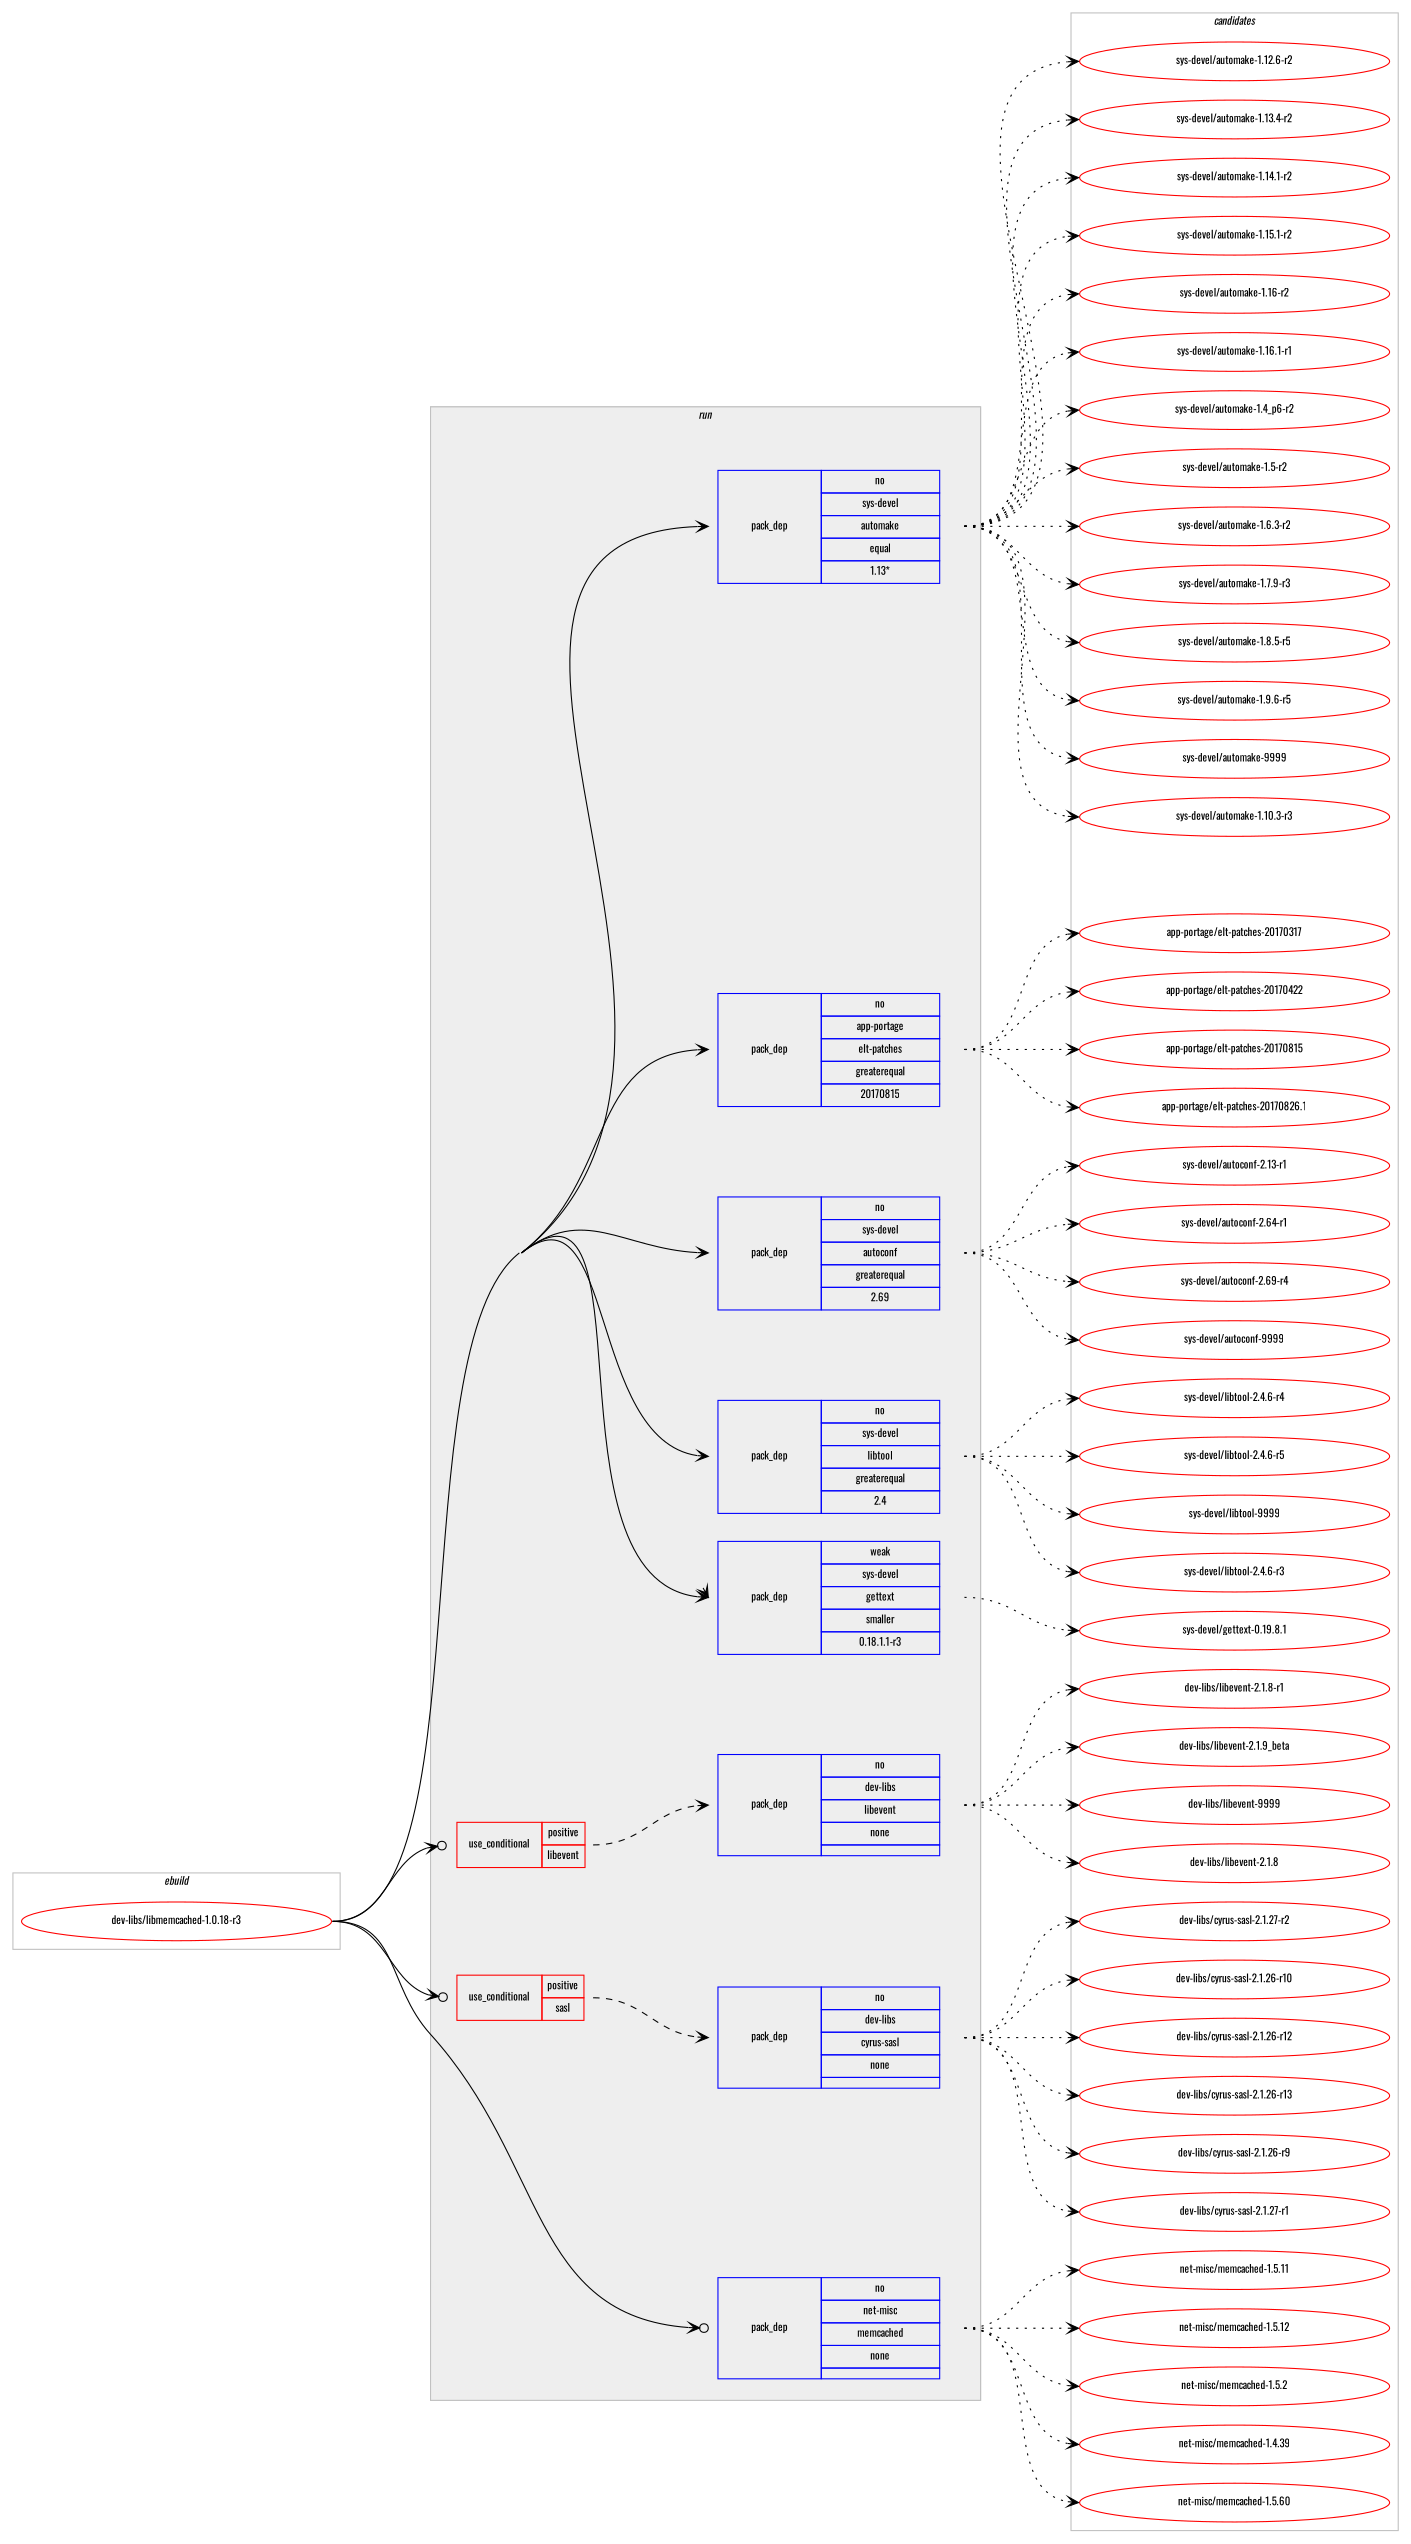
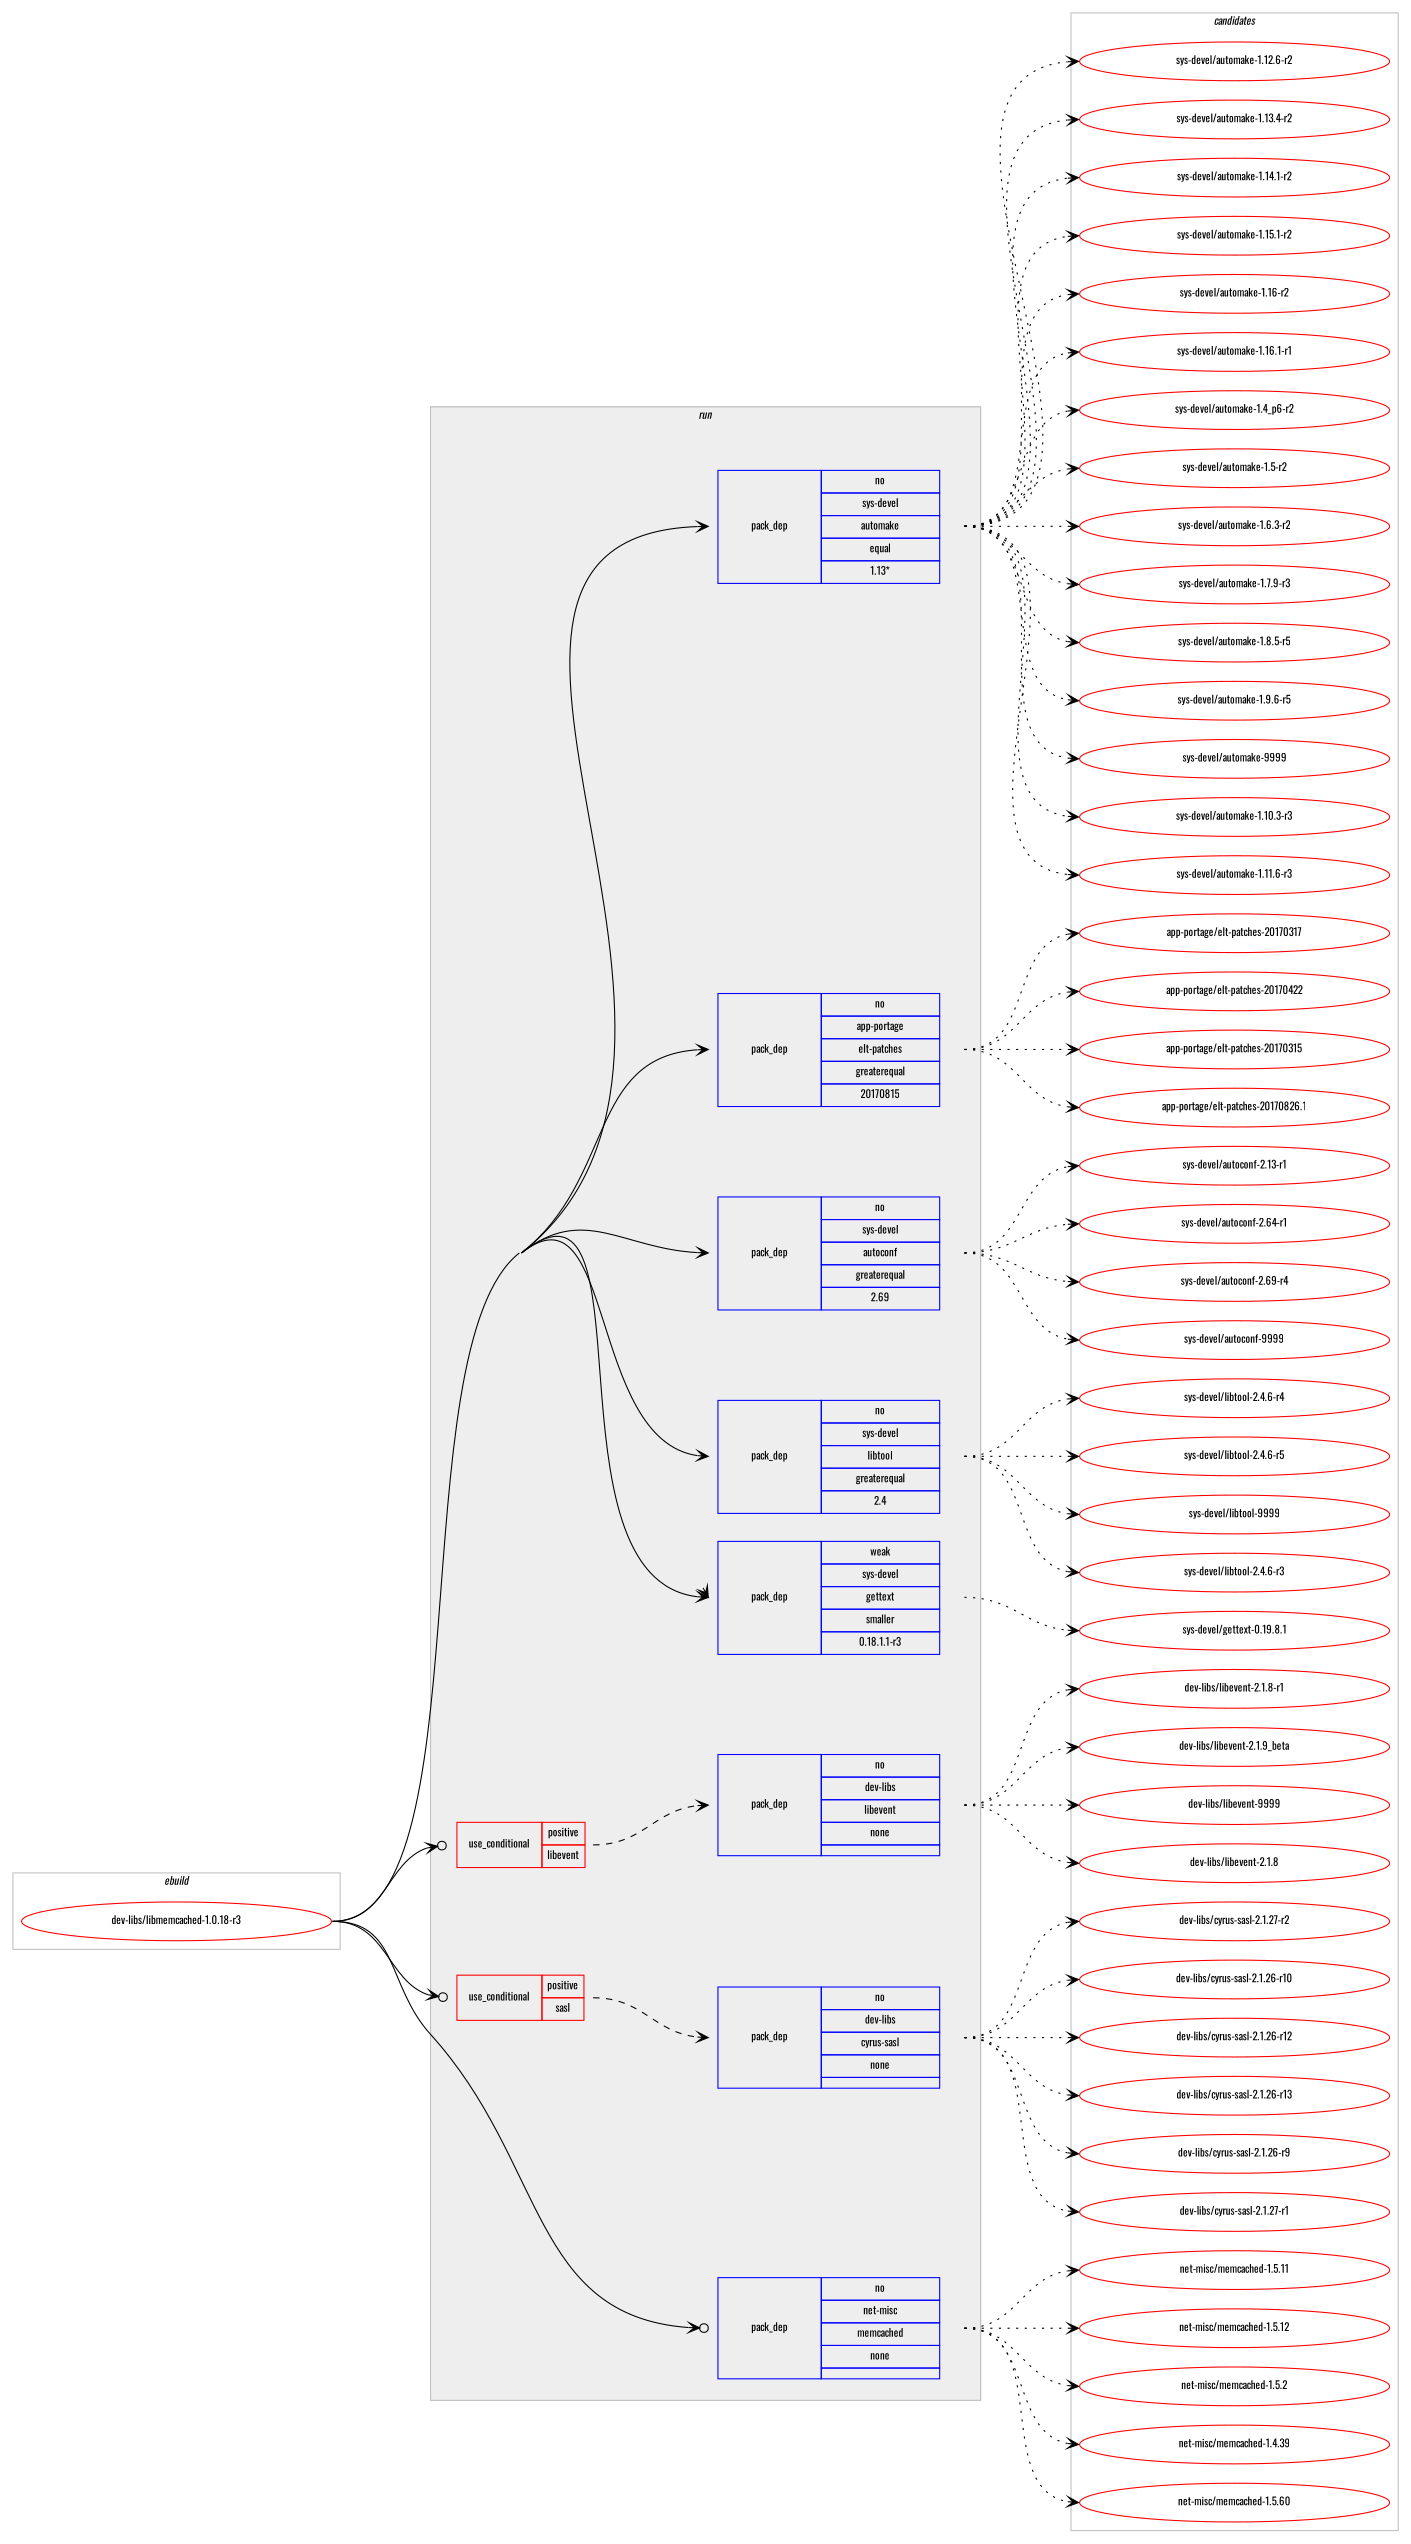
node "sys-devel/automake-1.11.6-r3": added
node "app-portage/elt-patches-20170815": label "app-portage/elt-patches-20170815" -> "app-portage/elt-patches-20170315"
